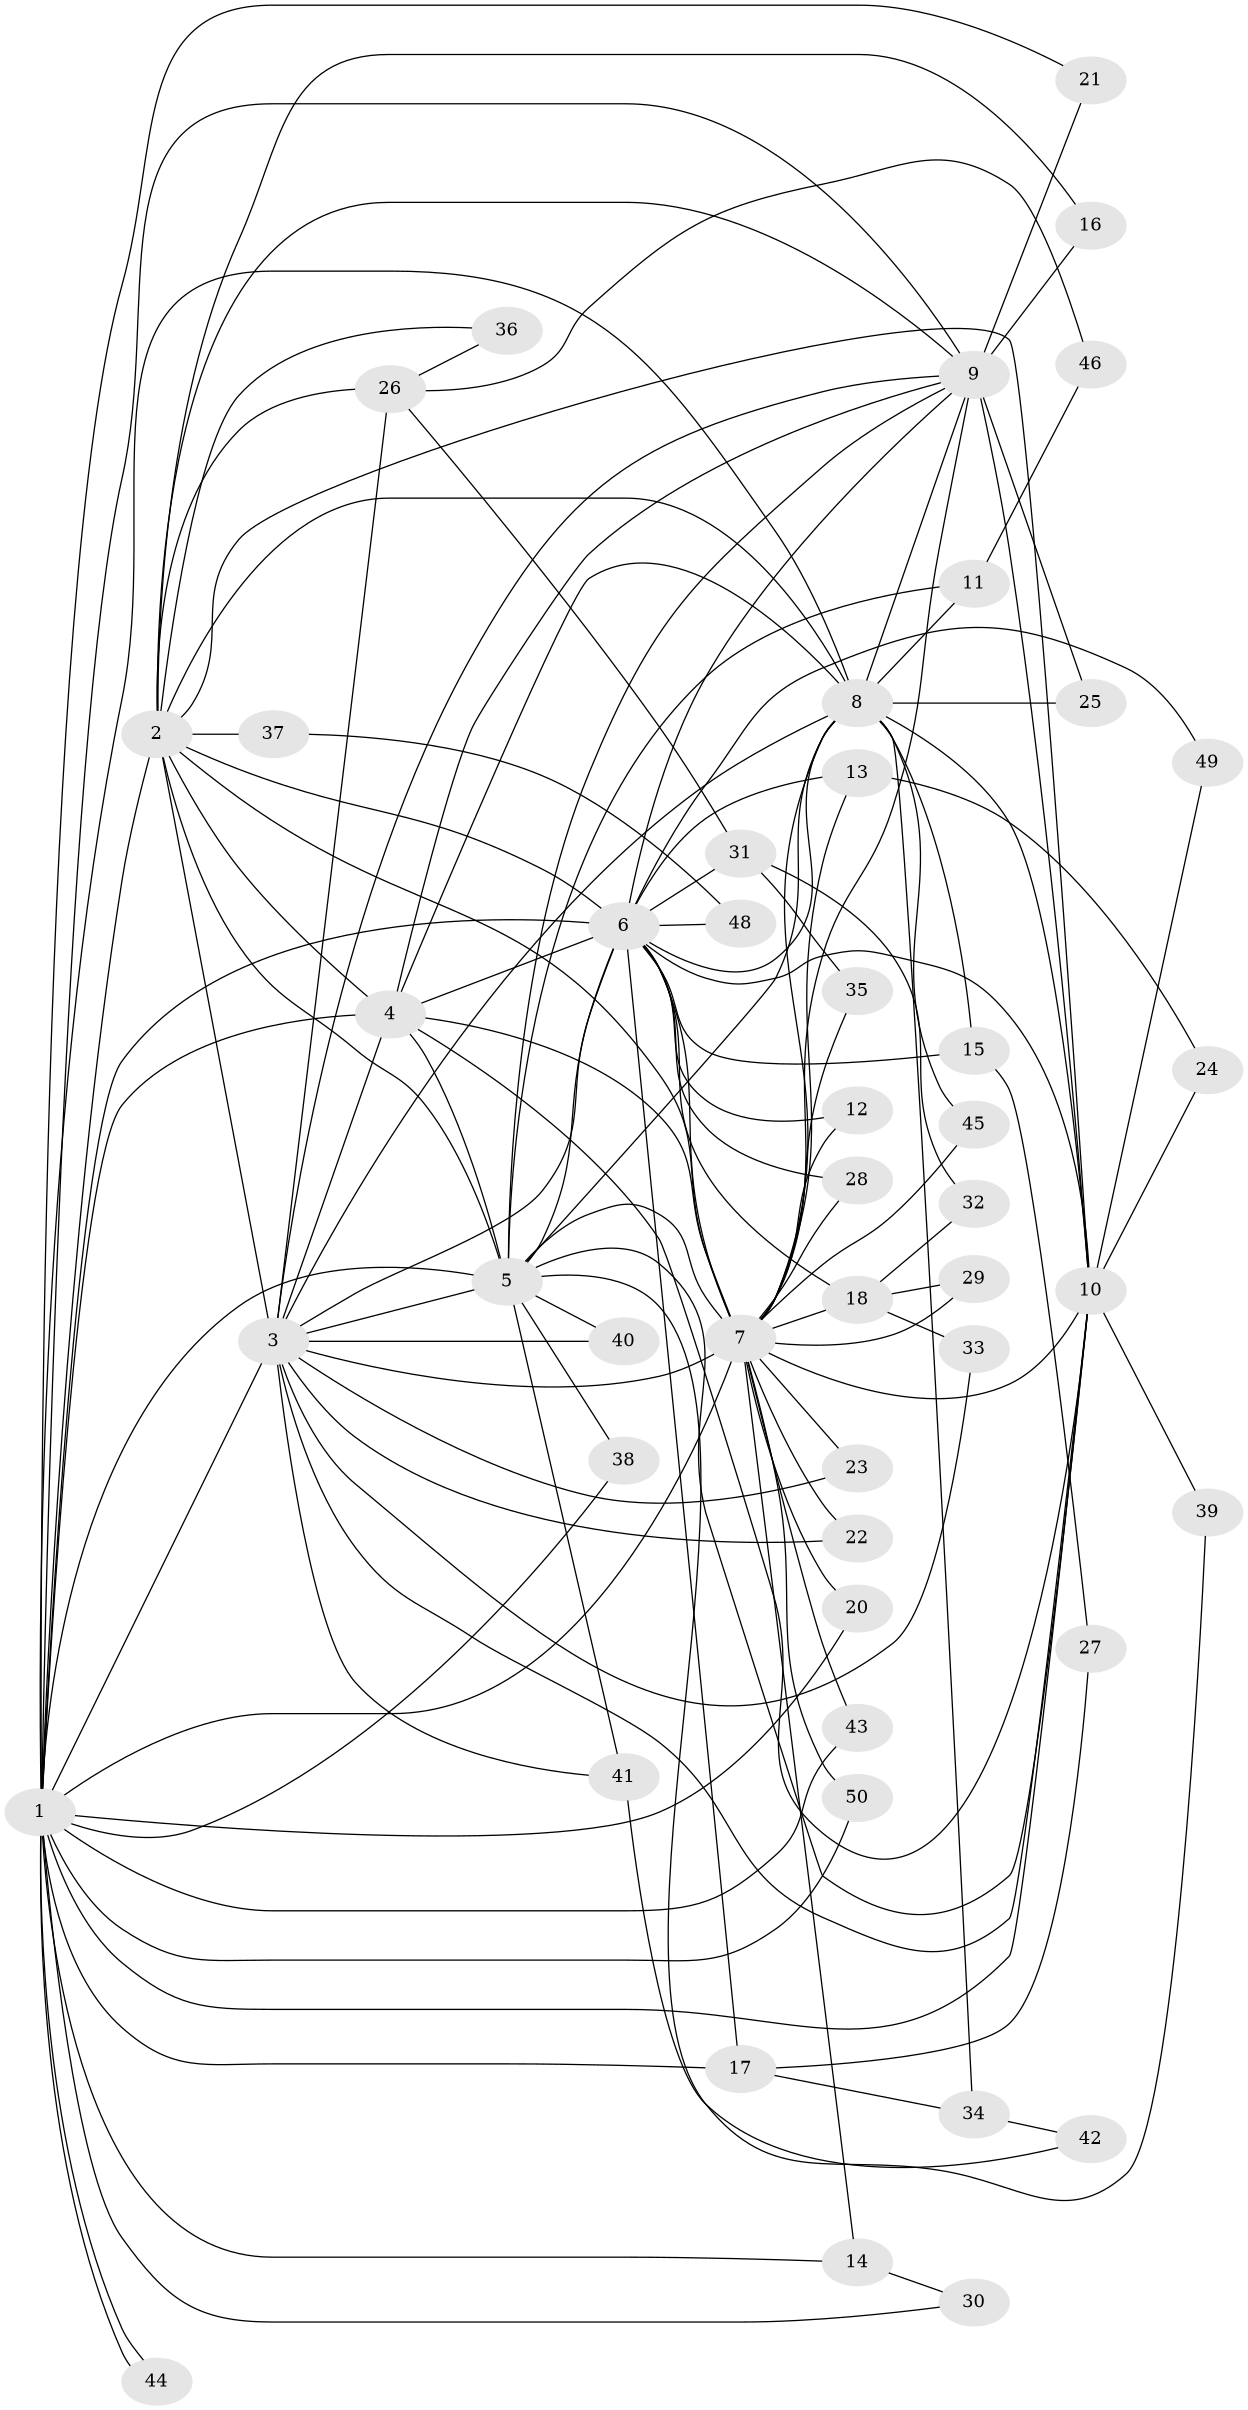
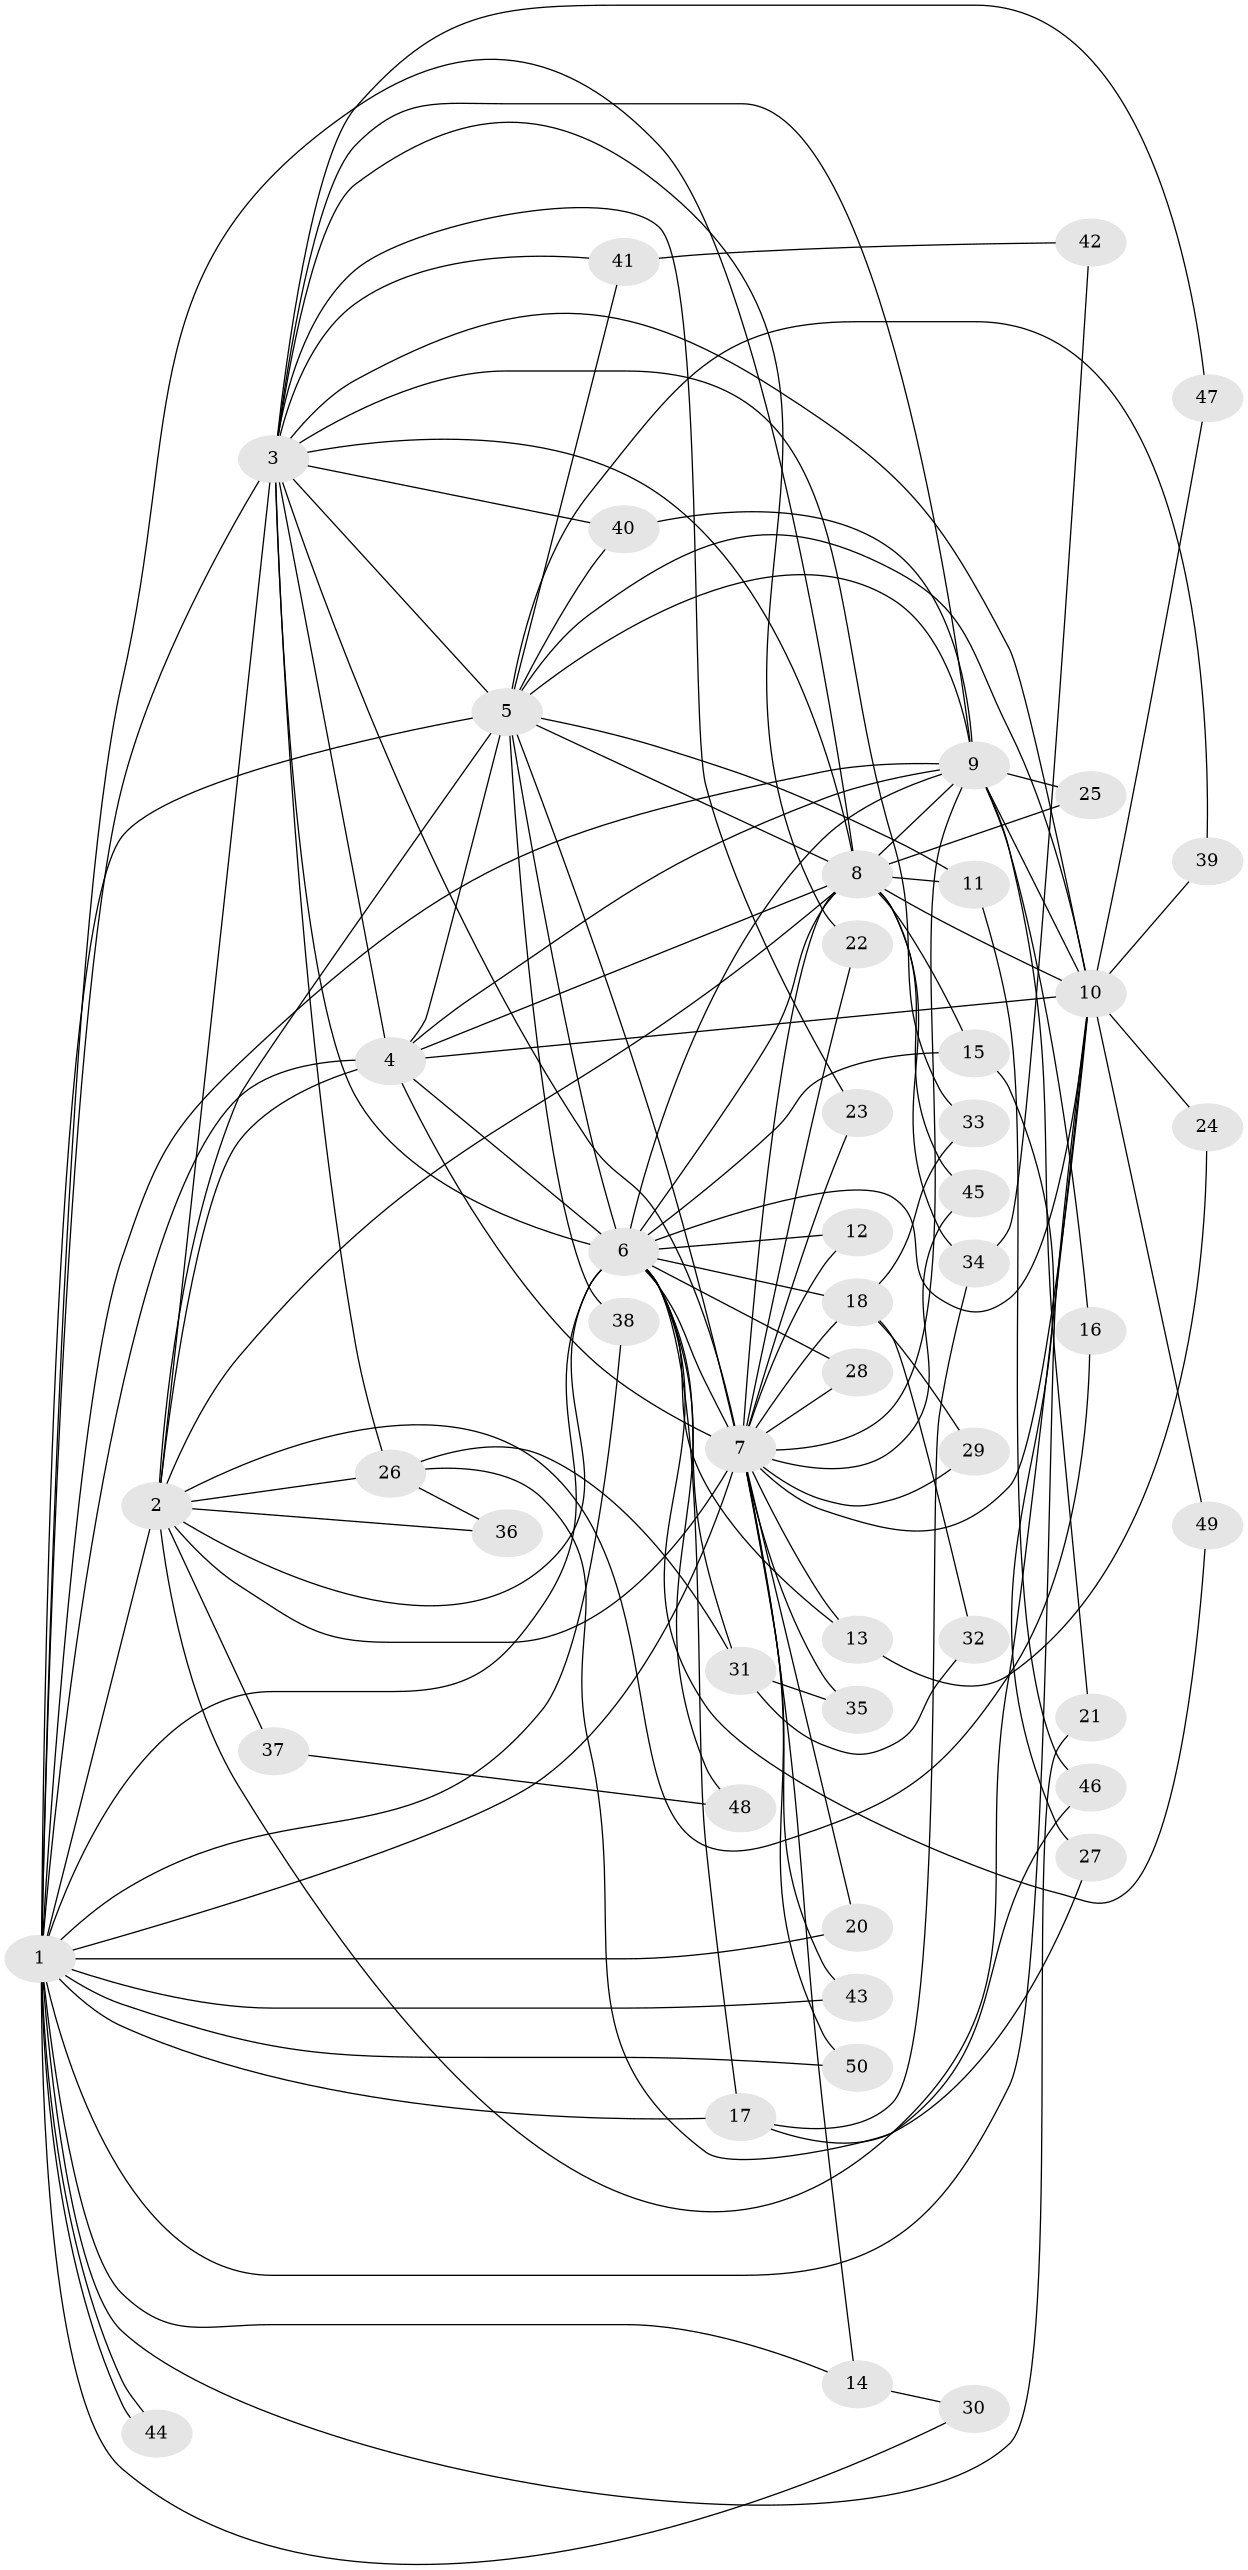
edge "9" -- "2": now "9" -- "40"
node "47": added
